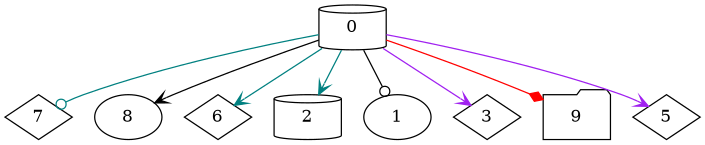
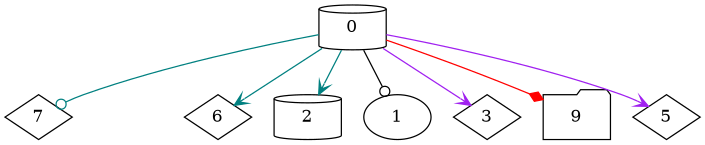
node "8": removed
